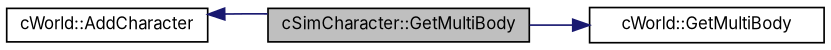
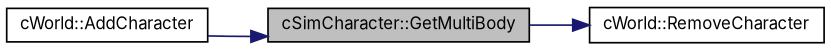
edge "cSimCharacter::GetMultiBody" -> "cWorld::AddCharacter": reversed
node "cWorld::GetMultiBody": label "cWorld::GetMultiBody" -> "cWorld::RemoveCharacter"
